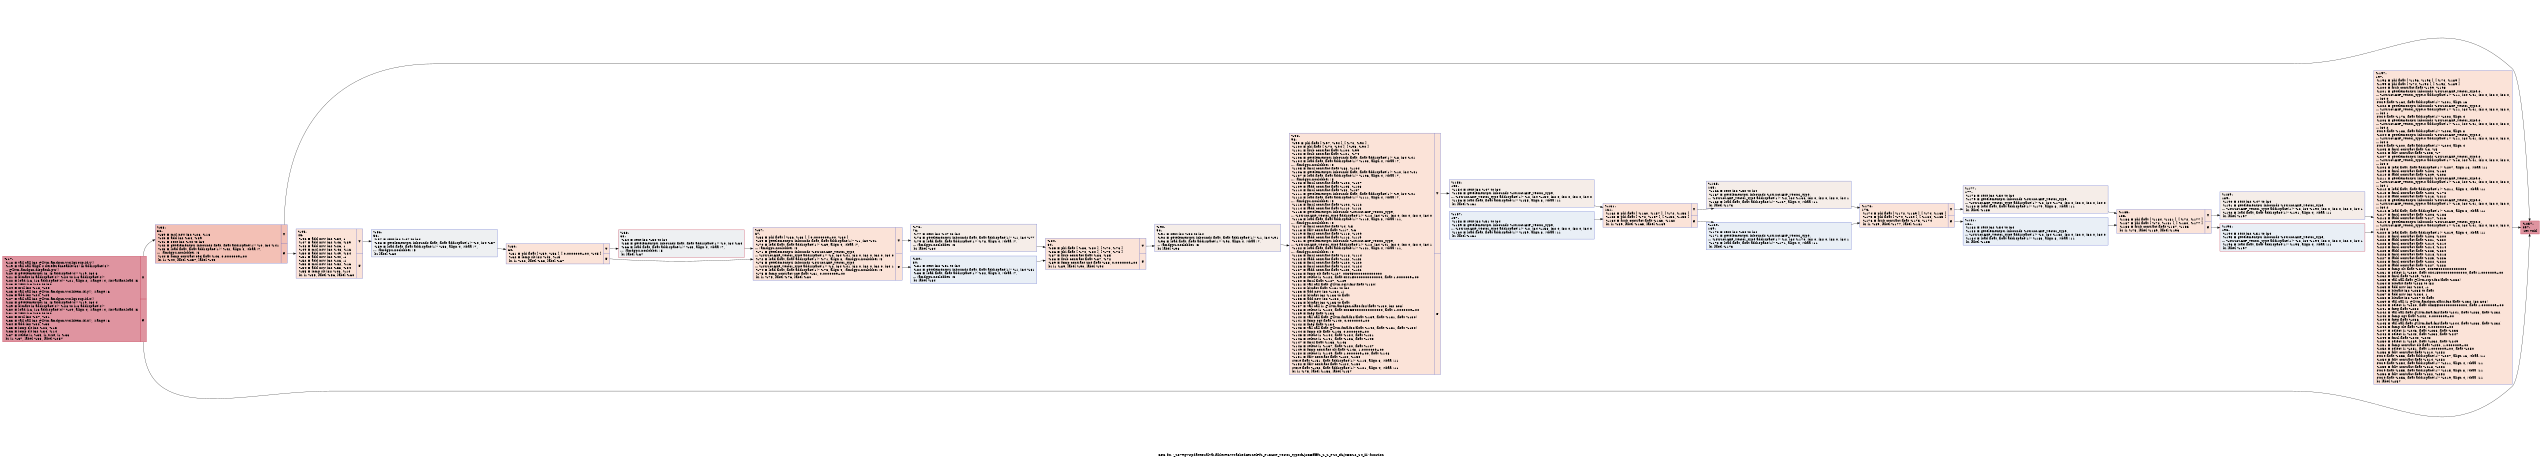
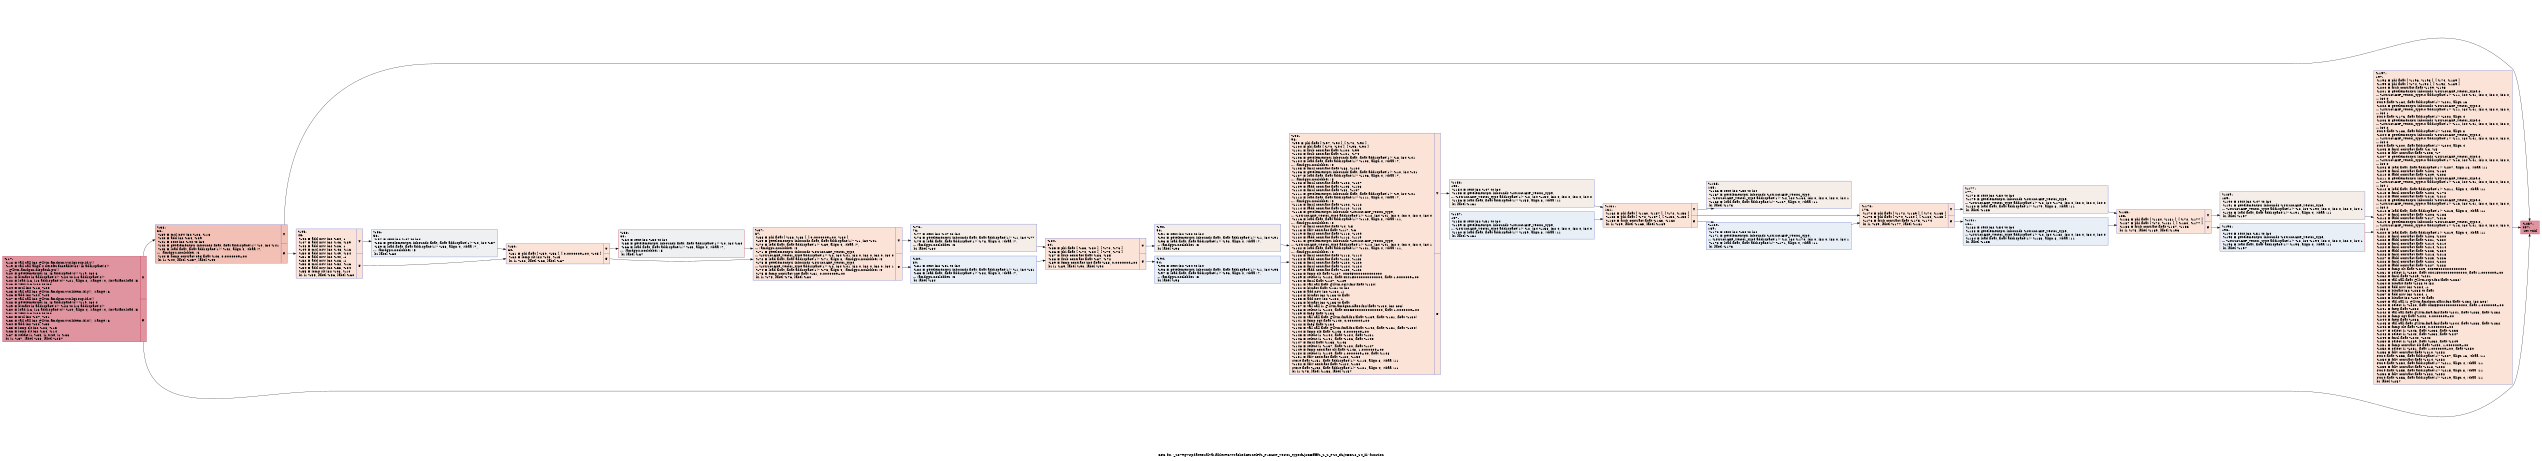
edge "%165:" -> "%173:": now "%161:" -> "%173:"
edge "%45:" -> "%60:": added
node "%94:": added
